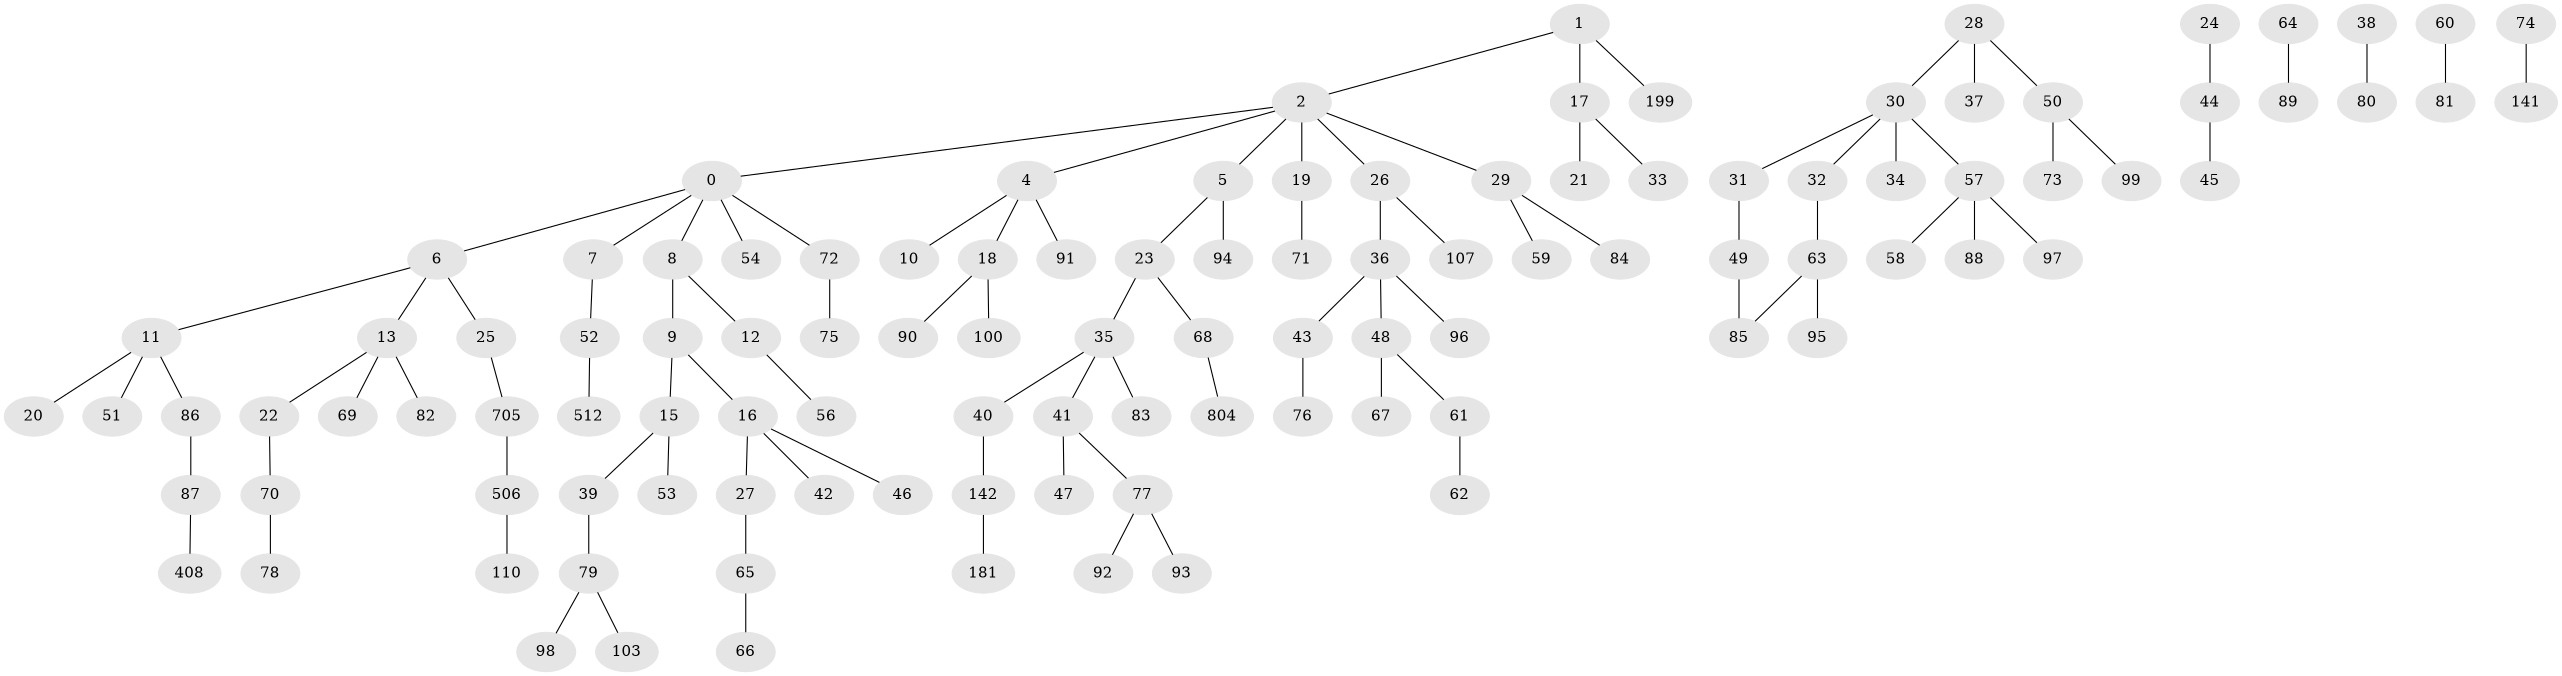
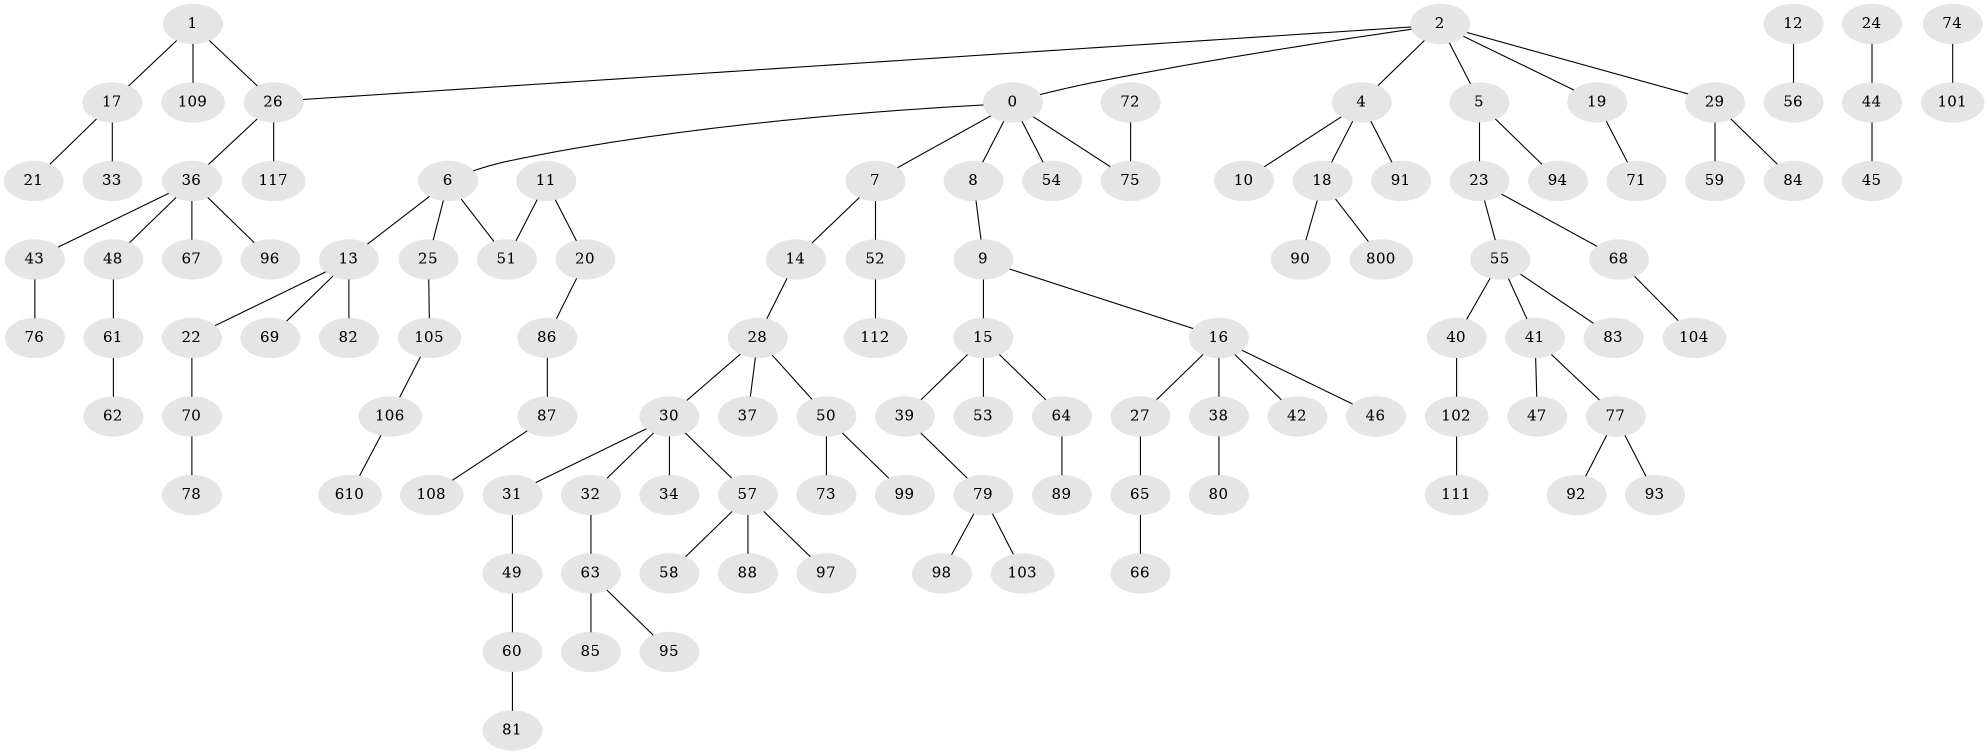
edge "1" -- "2": now "1" -- "26"
node "199": label "199" -> "109"
node "141": label "141" -> "101"
edge "0" -- "72": now "0" -- "75"
node "14": added
node "107": label "107" -> "117"
edge "6" -- "11": now "6" -- "51"
edge "8" -- "12": removed
edge "49" -- "85": now "49" -- "60"
node "100": label "100" -> "800"
node "35": label "35" -> "55"
edge "11" -- "86": now "20" -- "86"
edge "15" -- "64": added
edge "16" -- "38": added
edge "48" -- "67": now "36" -- "67"
node "705": label "705" -> "105"
node "512": label "512" -> "112"
node "804": label "804" -> "104"
node "506": label "506" -> "106"
node "142": label "142" -> "102"
node "408": label "408" -> "108"
node "110": label "110" -> "610"
node "181": label "181" -> "111"
